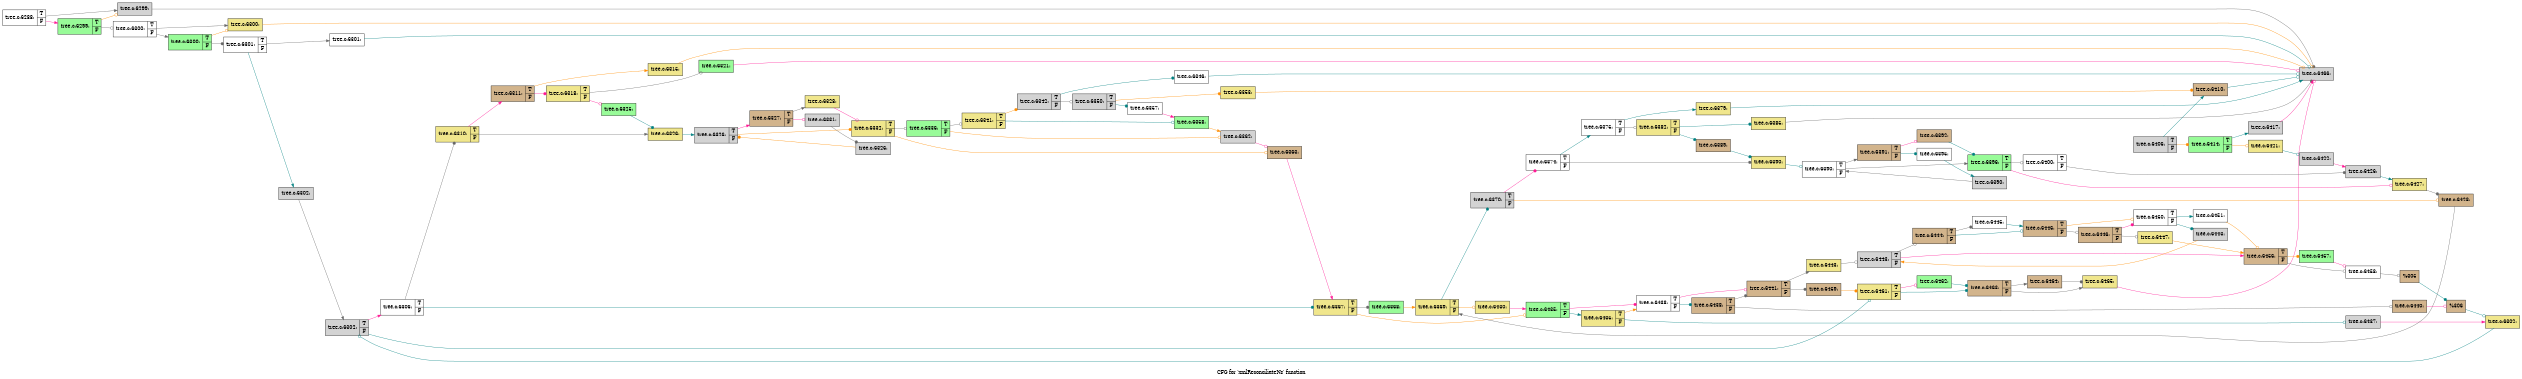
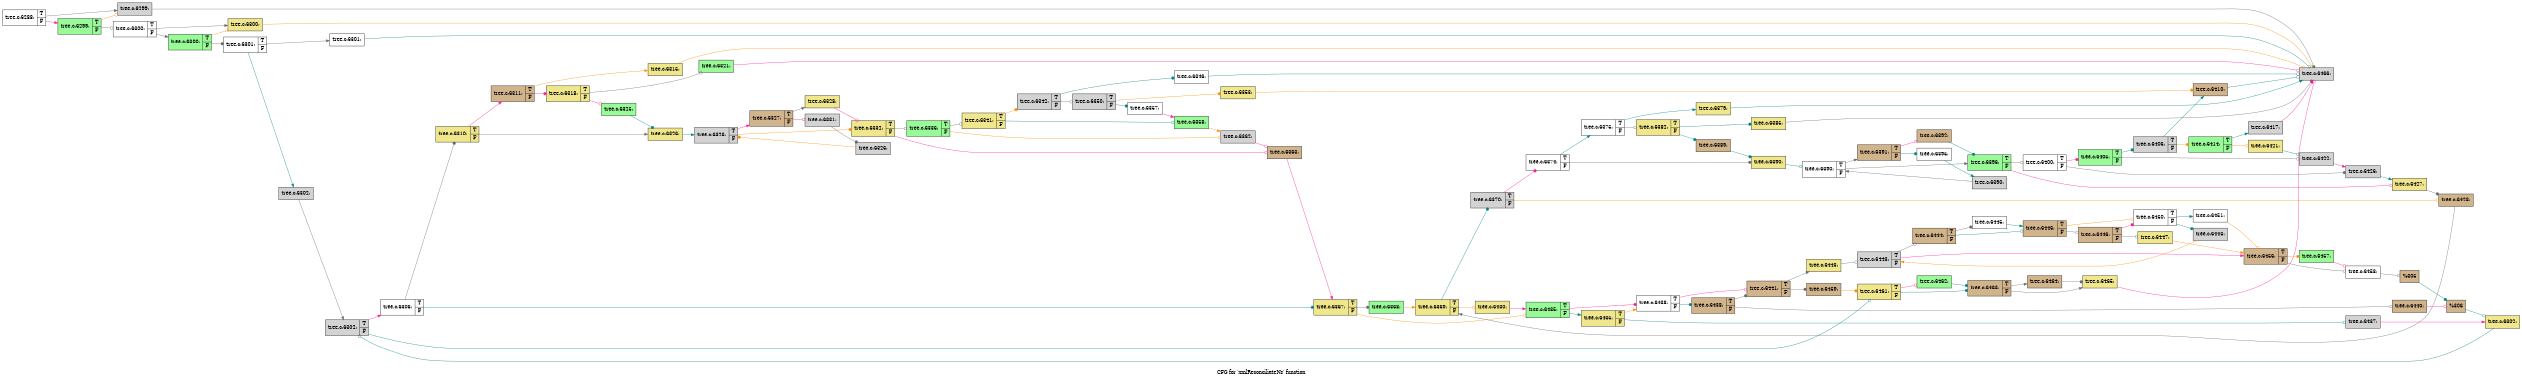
edge "tree.c:6332:" -> "tree.c:6363:": color darkorange -> deeppink
node "tree.c:6405:": added
